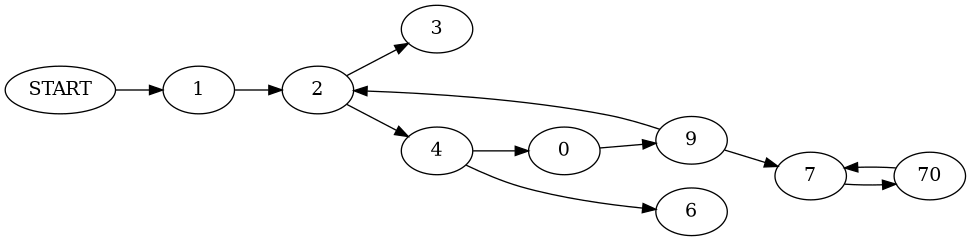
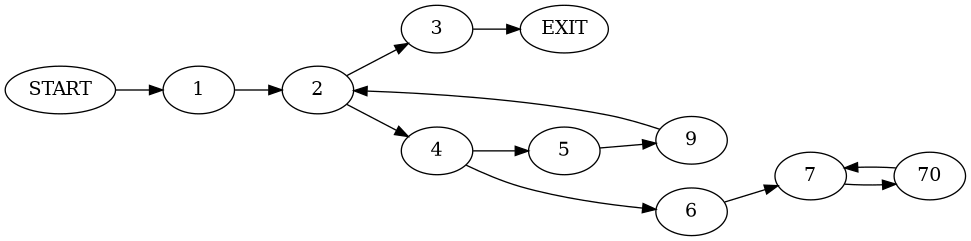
node "EXIT": added
node "0": label "0" -> "5"
edge "9" -> "7": now "6" -> "7"
